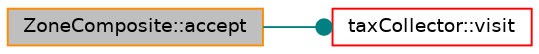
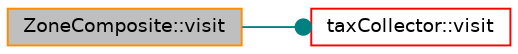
node "ZoneComposite::accept": label "ZoneComposite::accept" -> "ZoneComposite::visit"
